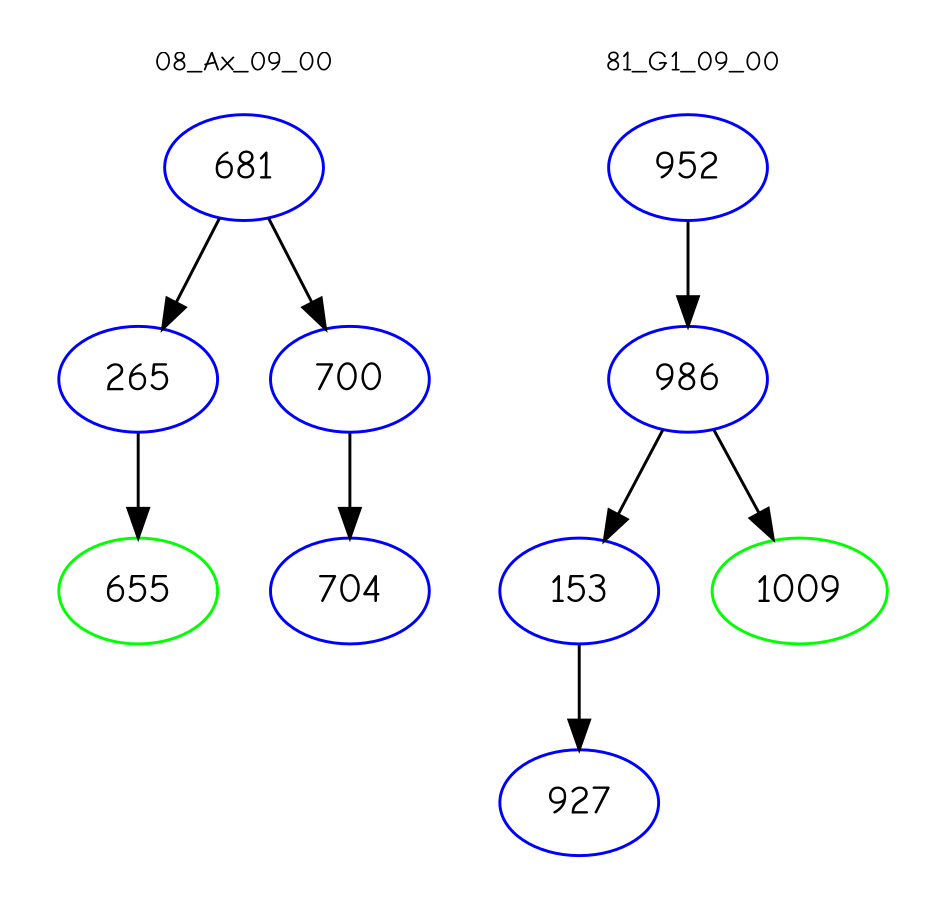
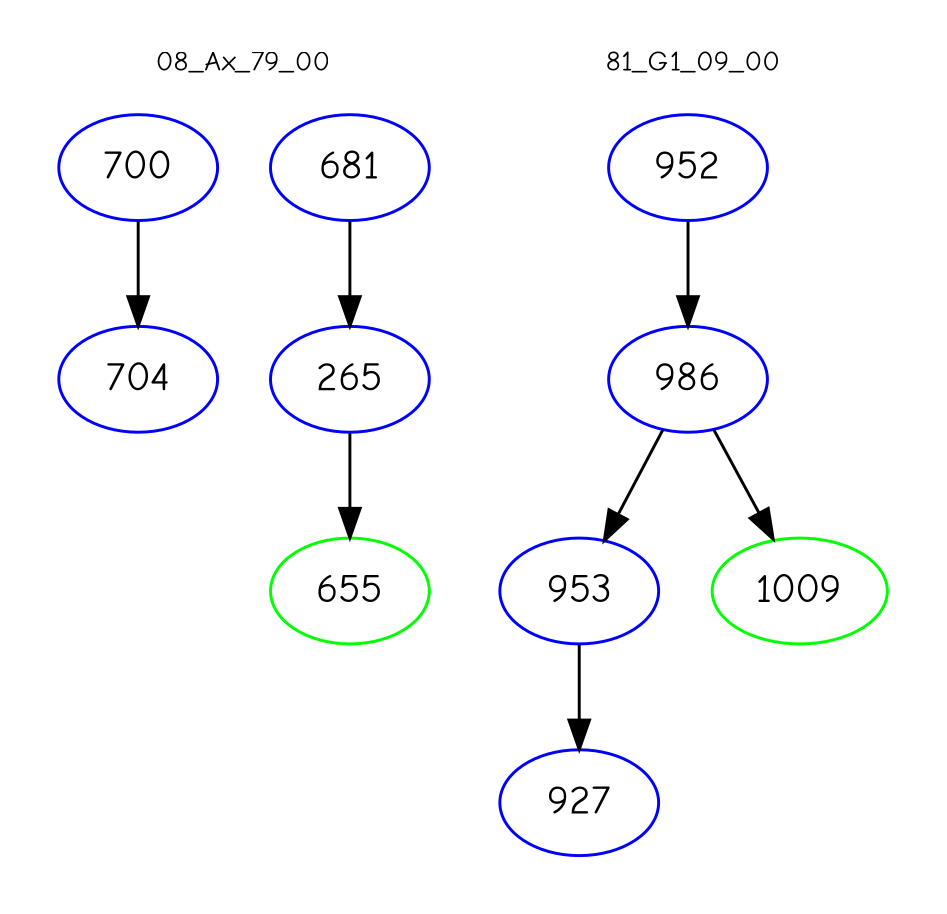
cluster "08_Ax_09_00": label "08_Ax_09_00" -> "08_Ax_79_00"
edge "681" -> "700": removed
node "153": label "153" -> "953"
